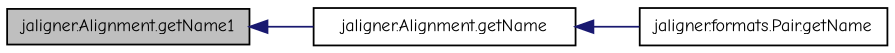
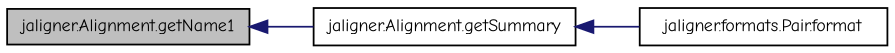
node "jaligner.Alignment.getName": label "jaligner.Alignment.getName" -> "jaligner.Alignment.getSummary"
node "jaligner.formats.Pair.getName": label "jaligner.formats.Pair.getName" -> "jaligner.formats.Pair.format"
